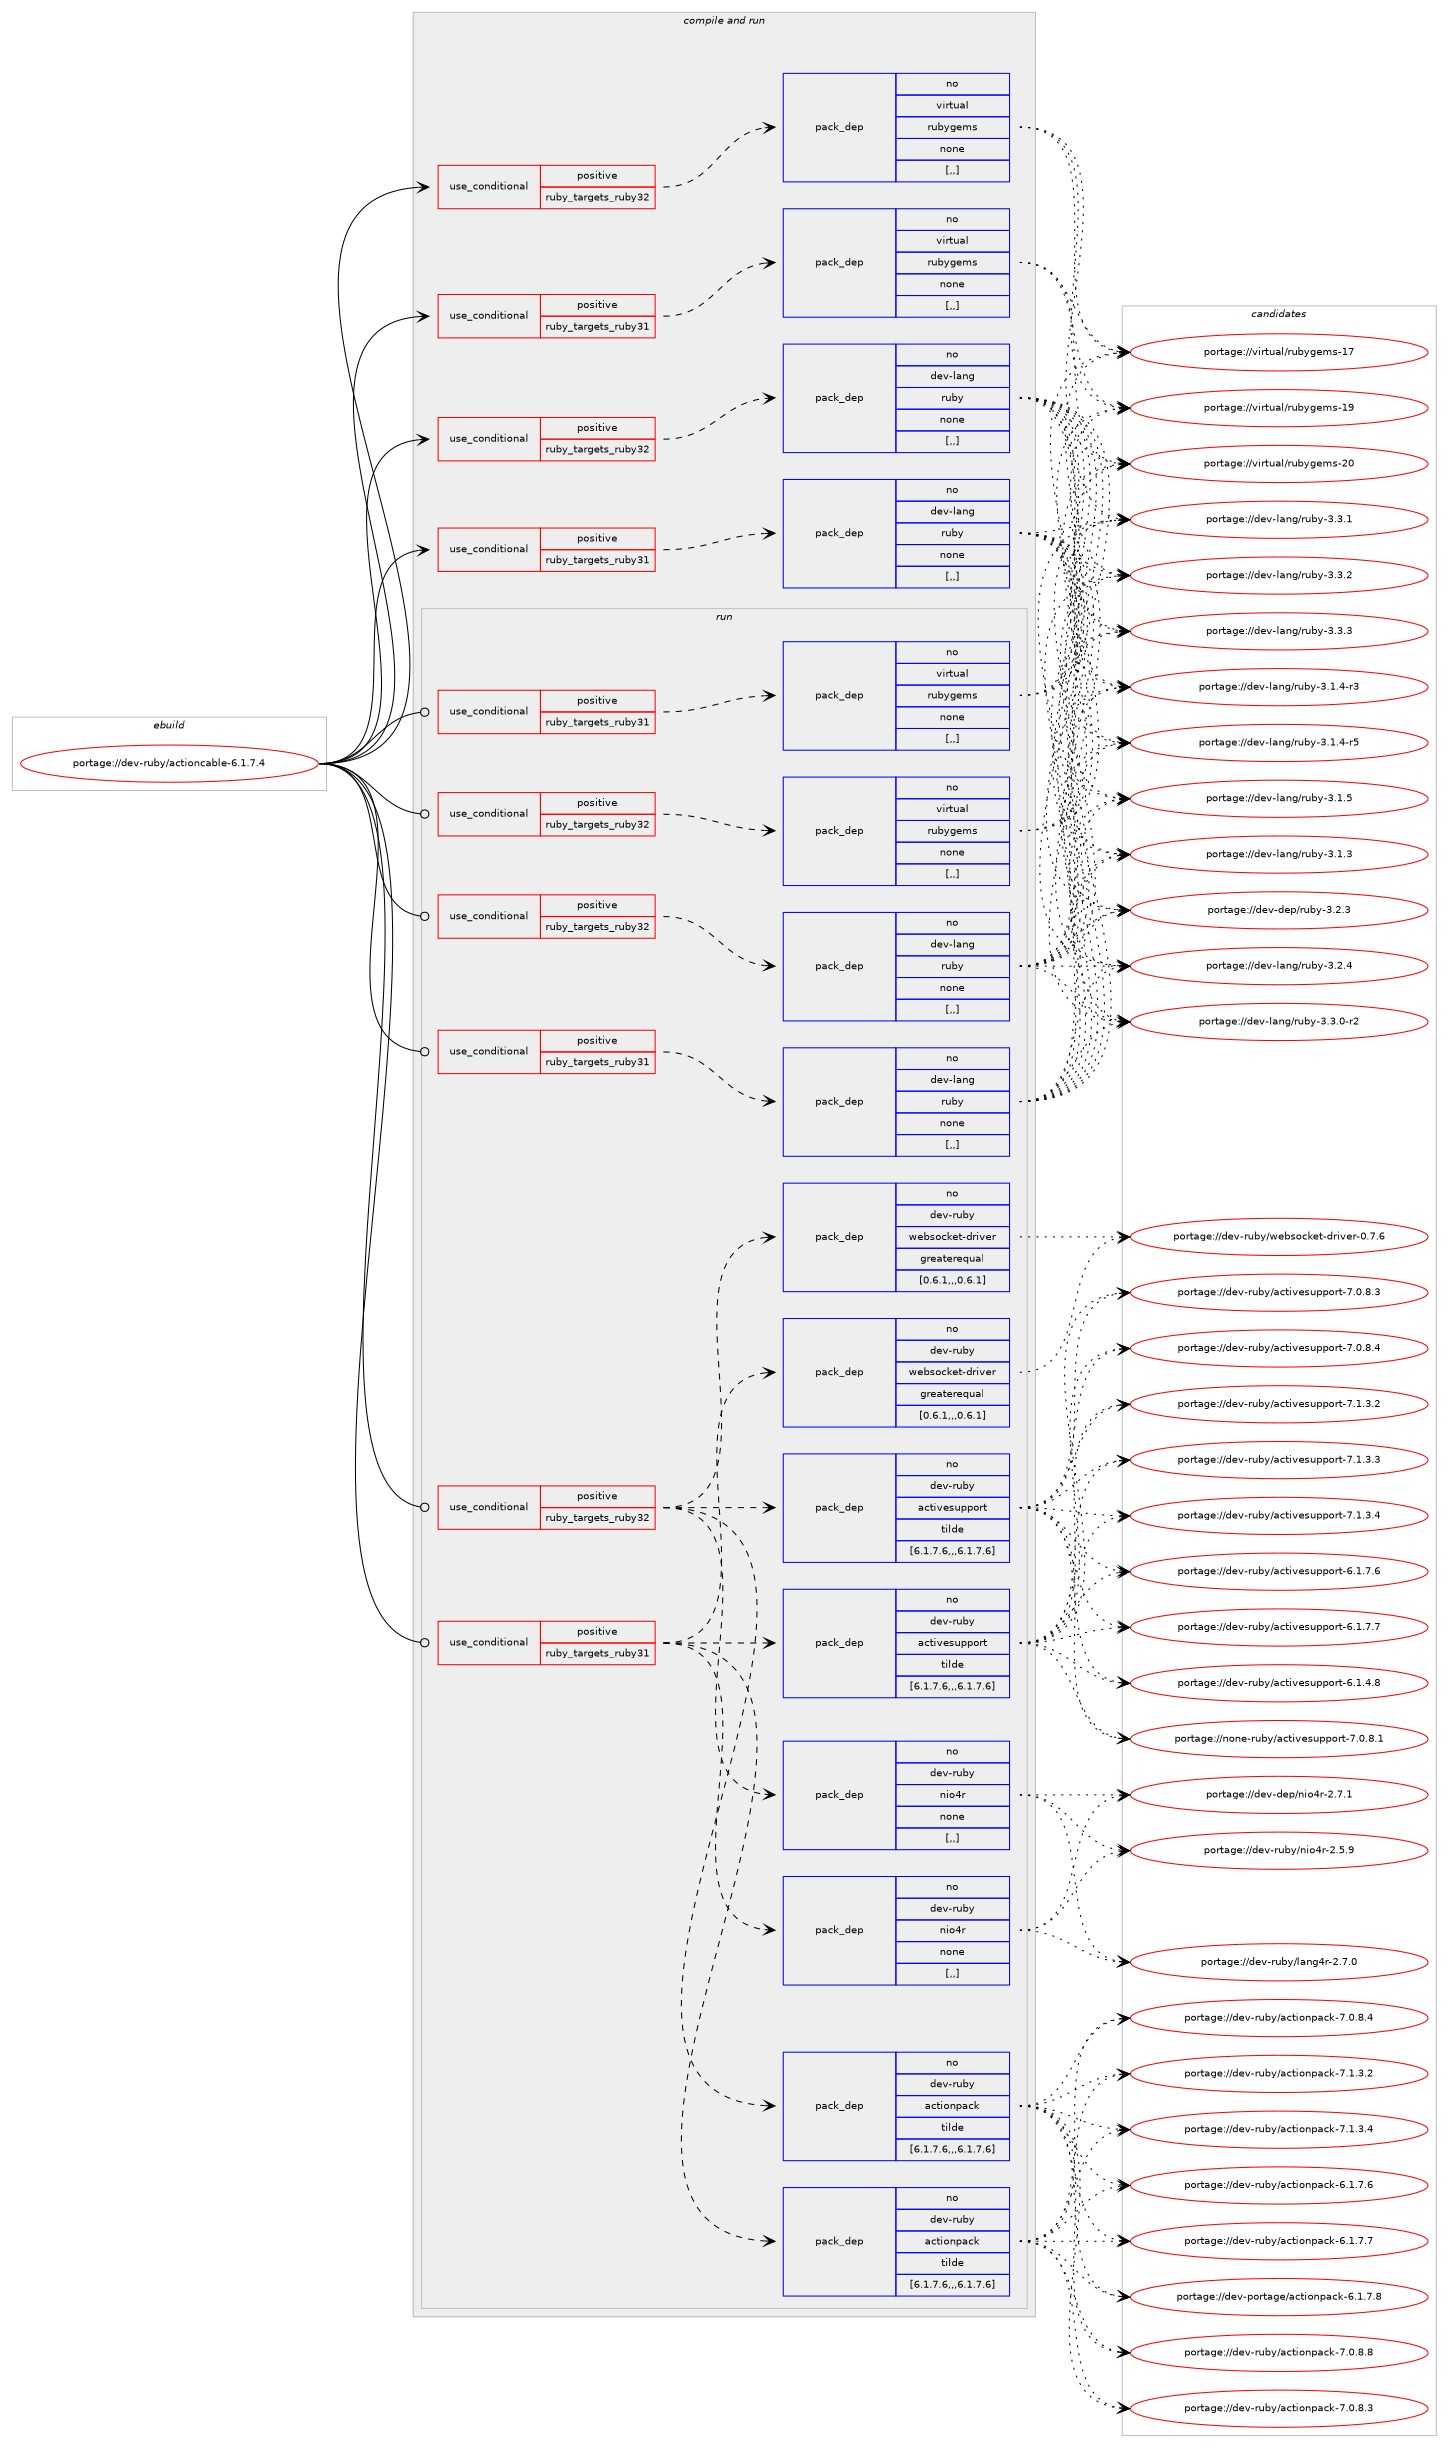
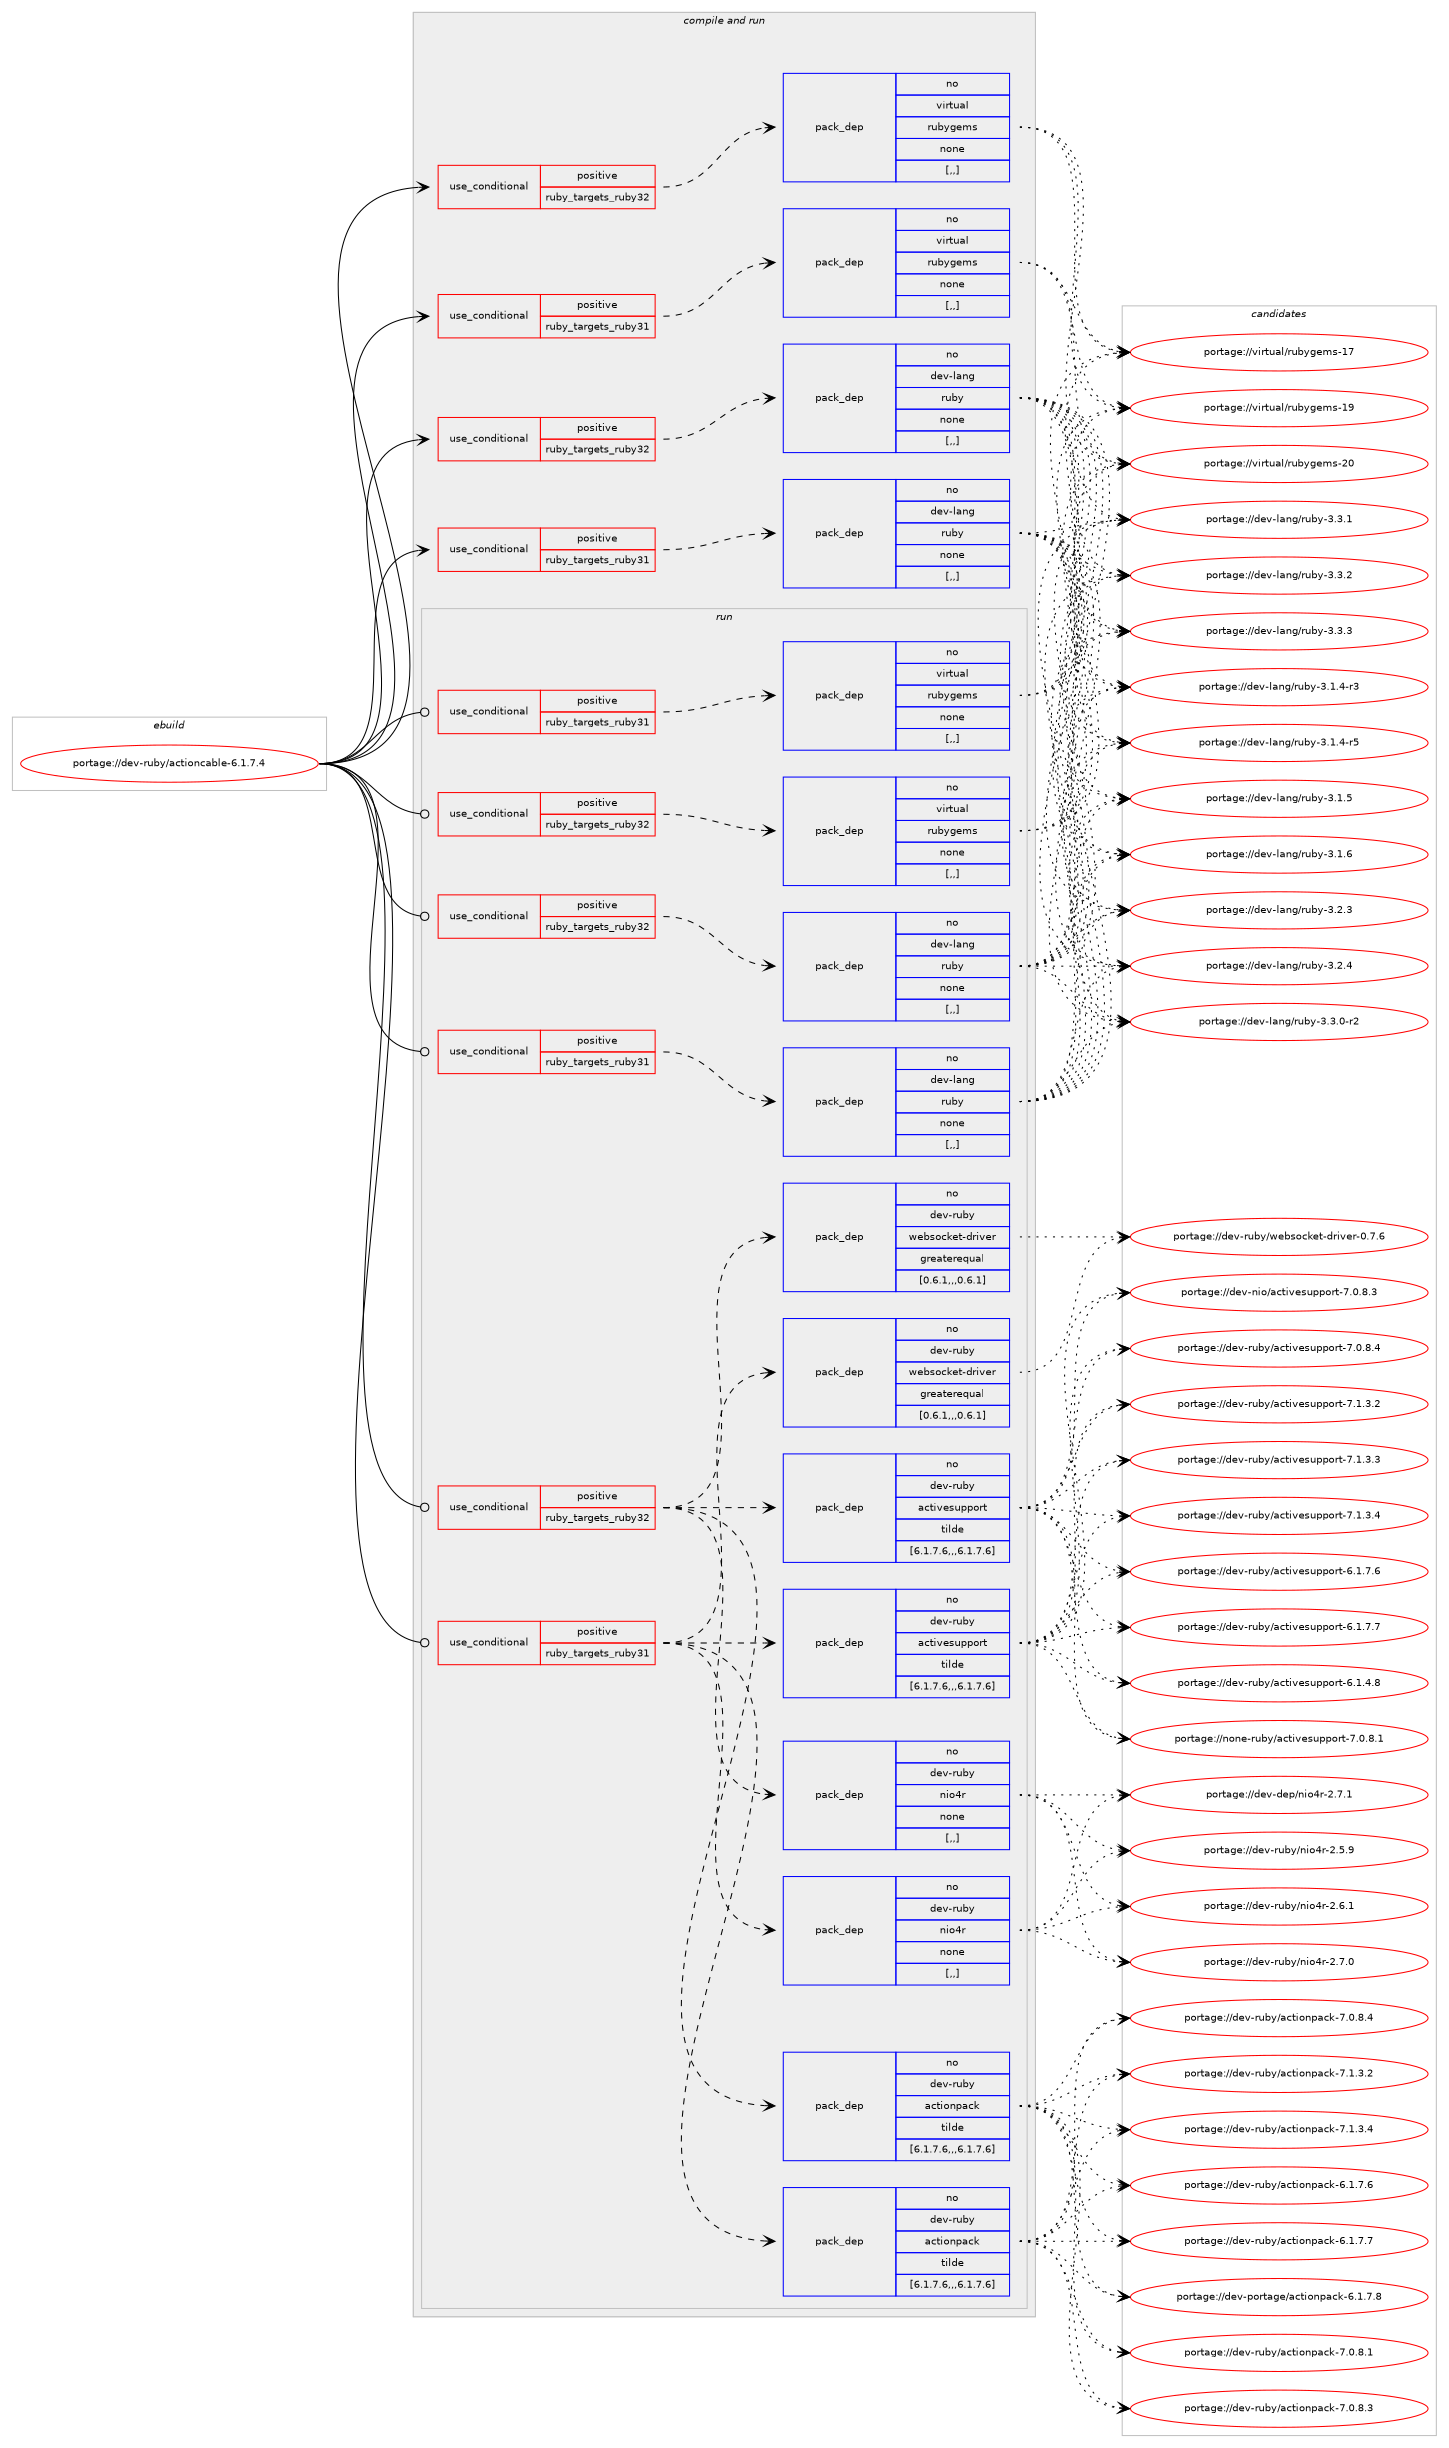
node "portage://dev-lang/ruby-3.1.3": label "portage://dev-lang/ruby-3.1.3" -> "portage://dev-lang/ruby-3.1.6"
node "portage://dev-dep/ruby-3.2.3": label "portage://dev-dep/ruby-3.2.3" -> "portage://dev-lang/ruby-3.2.3"
node "portage://dev-ruby/activesupport-7.0.8.3": label "portage://dev-ruby/activesupport-7.0.8.3" -> "portage://dev-nio/activesupport-7.0.8.3"
node "portage://dev-ruby/nio4r-2.6.1": added
node "portage://dev-ruby/lang4r-2.7.0": label "portage://dev-ruby/lang4r-2.7.0" -> "portage://dev-ruby/nio4r-2.7.0"
node "portage://dev-ruby/actionpack-7.0.8.8": label "portage://dev-ruby/actionpack-7.0.8.8" -> "portage://dev-ruby/actionpack-7.0.8.1"
